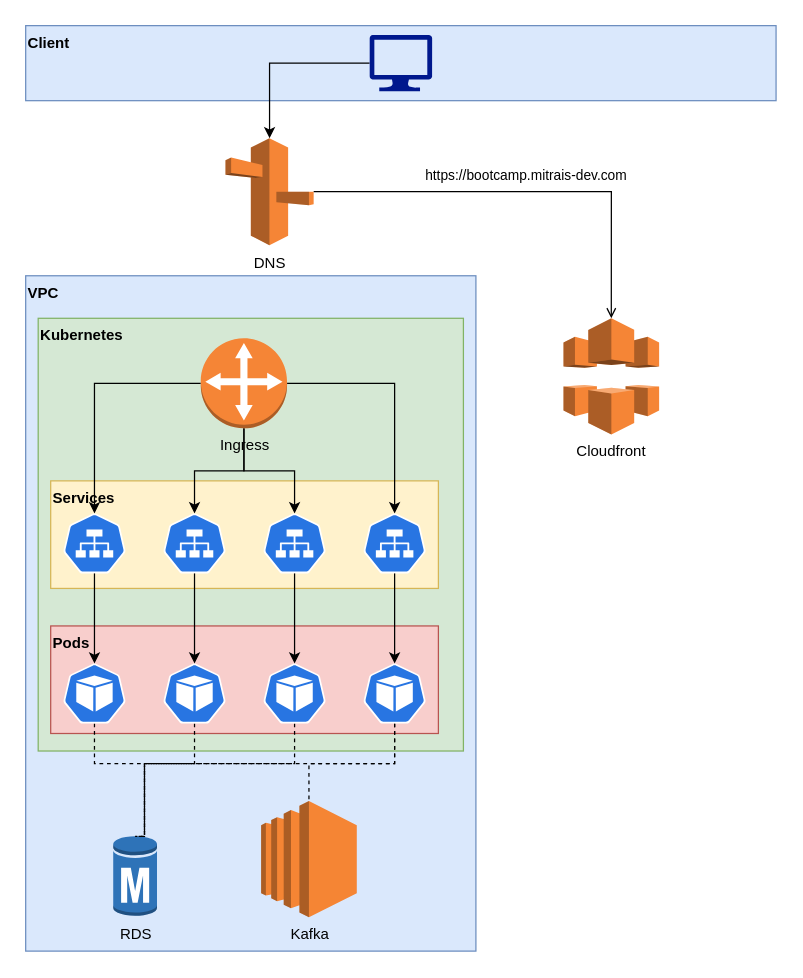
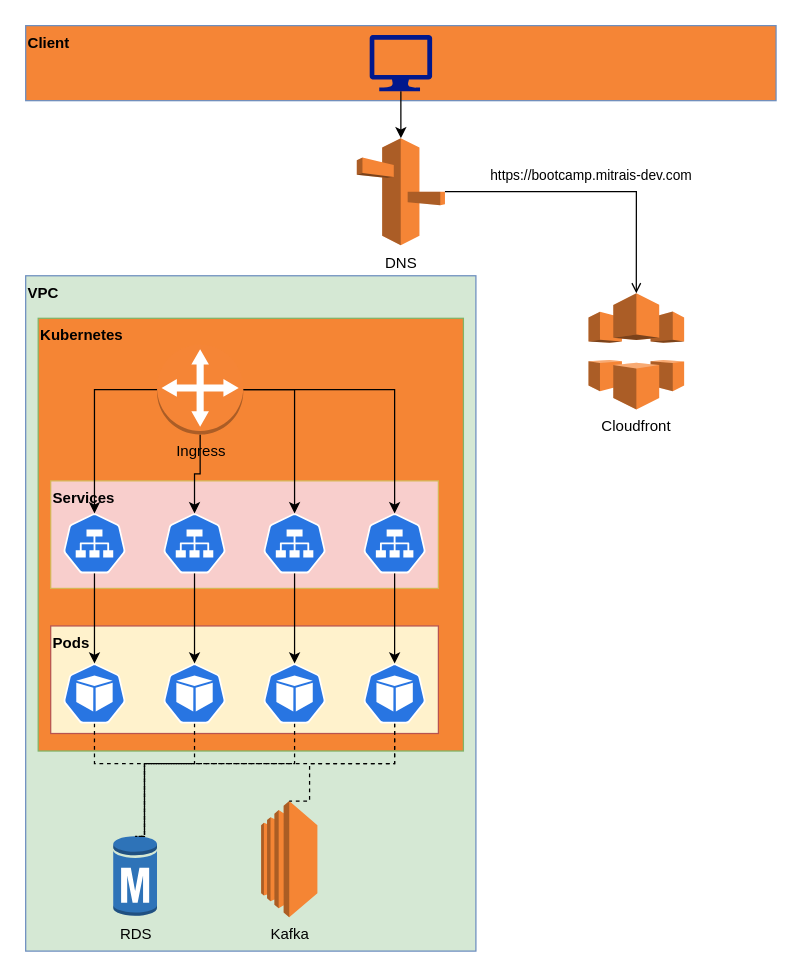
node "Client": fillcolor #dae8fc -> #f58536
node "DNS": moved (269, 192) -> (401, 192)
node "VPC": fillcolor #dae8fc -> #d5e8d4
node "Kubernetes": fillcolor #d5e8d4 -> #f58534
node "Cloudfront": moved (611, 376) -> (636, 351)
node "Ingress": moved (244, 383) -> (200, 389)
node "Services": fillcolor #fff2cc -> #f8cecc
node "Pods": fillcolor #f8cecc -> #fff2cc
node "Kafka": size 96x116 -> 56x116
